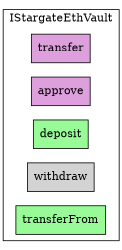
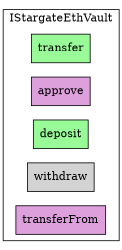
node "transfer": fillcolor plum -> palegreen
node "transferFrom": fillcolor palegreen -> plum
